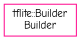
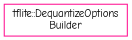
node "tflite::Builder Builder": label "tflite::Builder Builder" -> "tflite::DequantizeOptions Builder"
